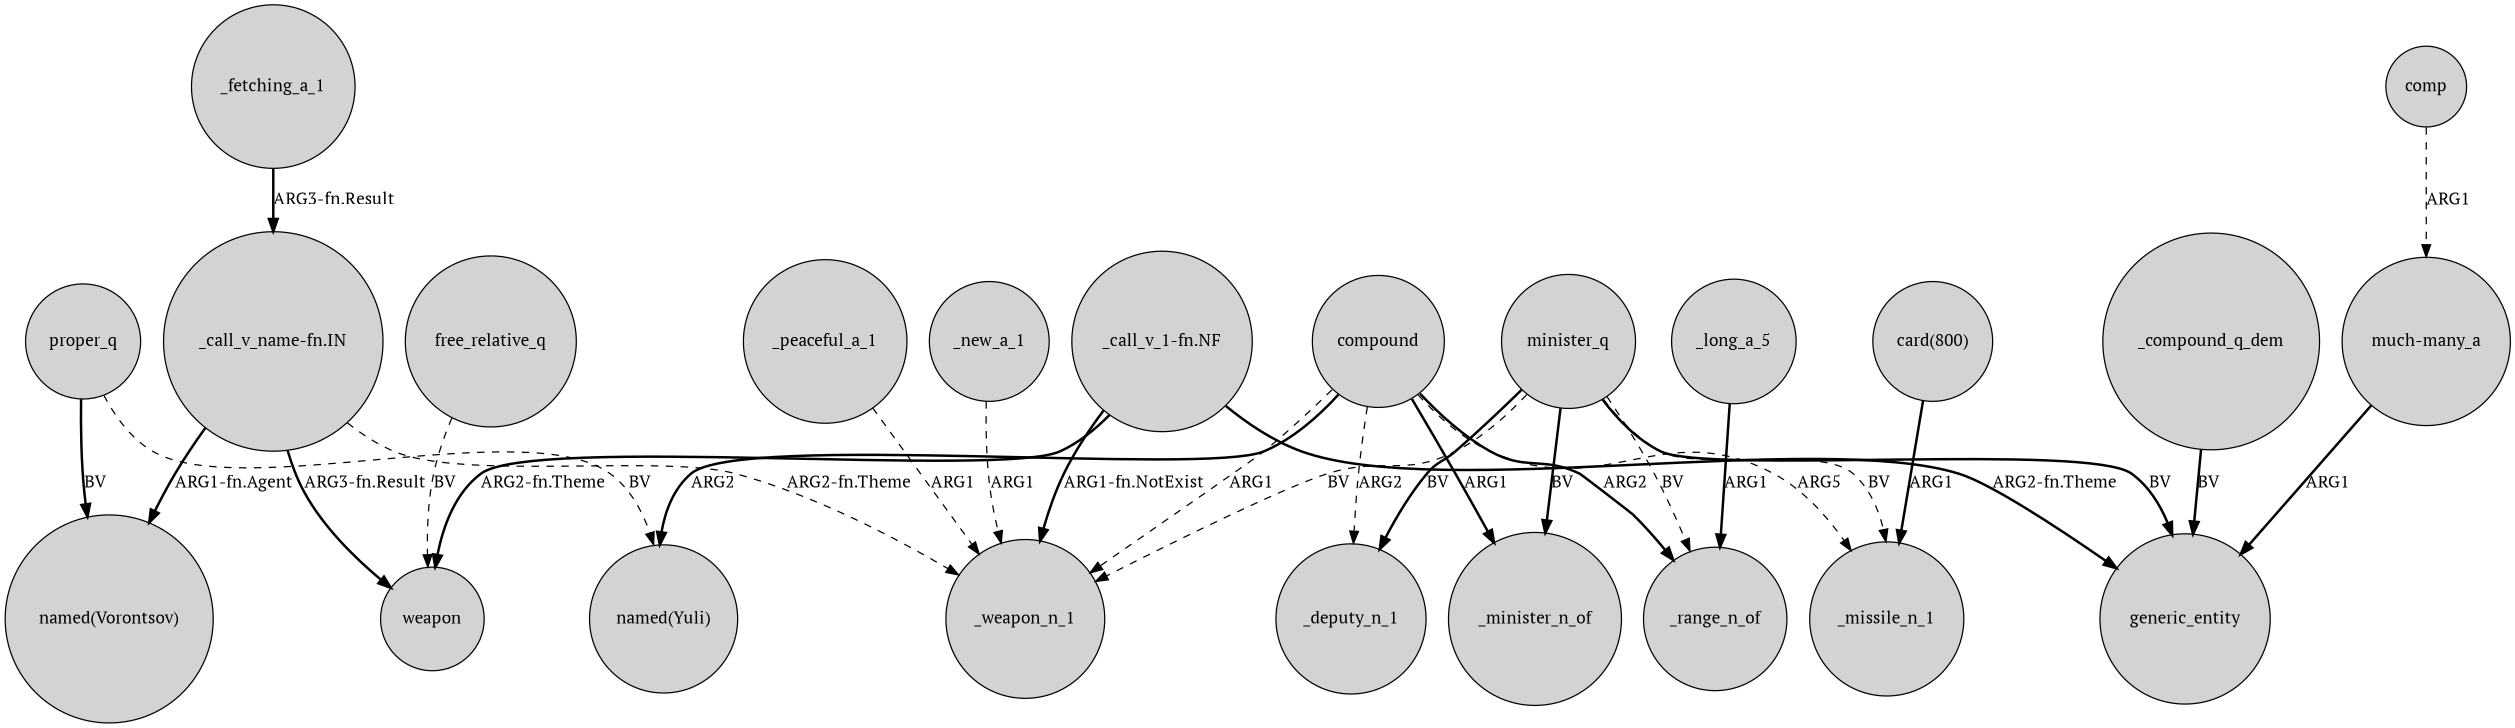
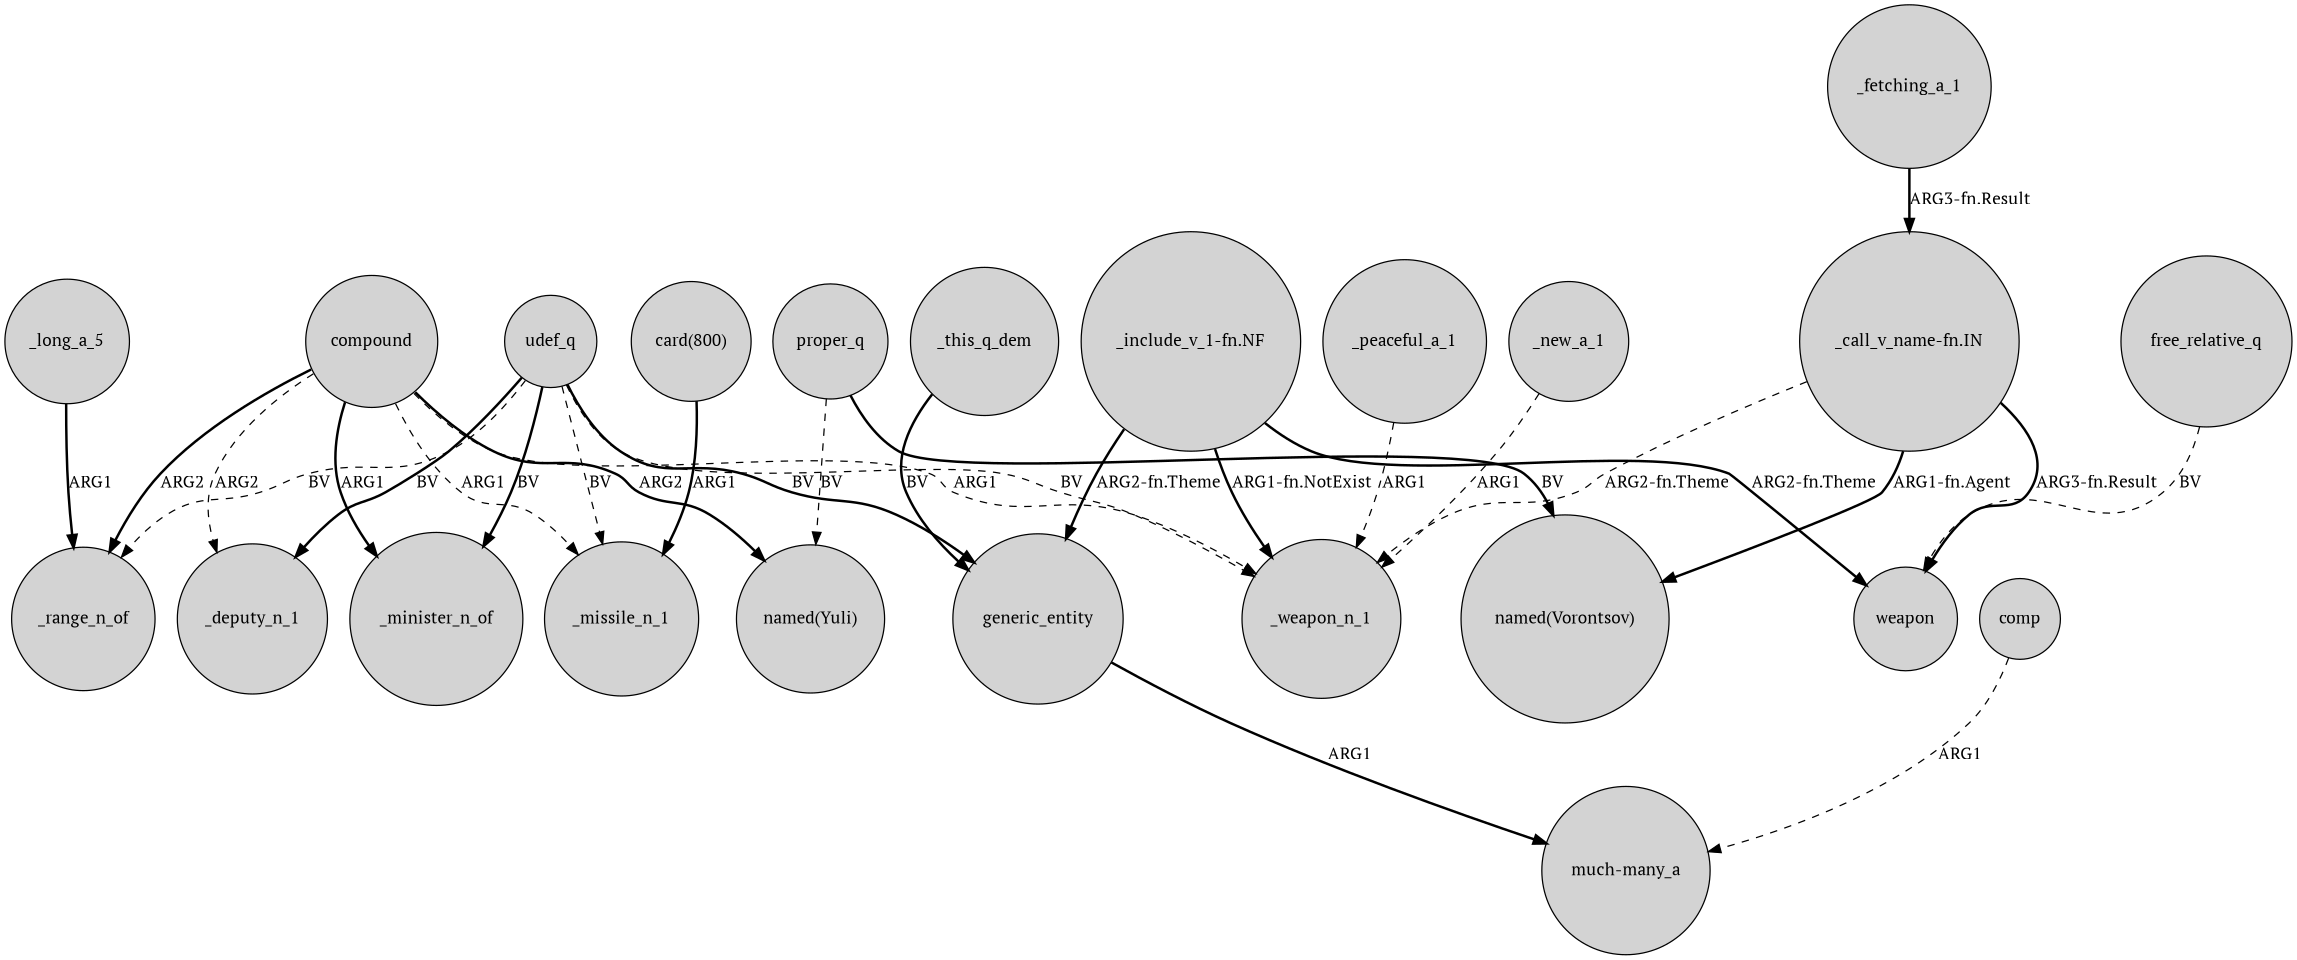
node "_call_v_1-fn.NF": label "_call_v_1-fn.NF" -> "_include_v_1-fn.NF"
node "minister_q": label "minister_q" -> "udef_q"
node "_compound_q_dem": label "_compound_q_dem" -> "_this_q_dem"
edge "much-many_a" -> "generic_entity": reversed
edge "compound" -> "_missile_n_1": label "ARG5" -> "ARG1"
